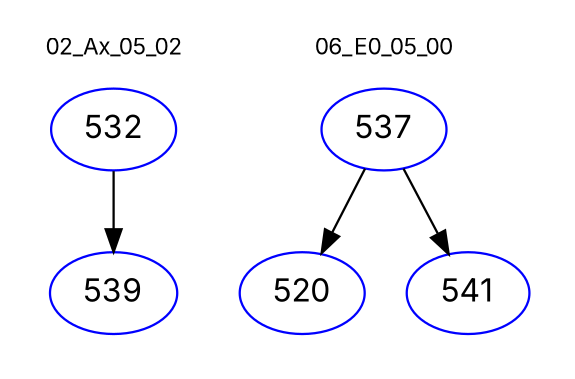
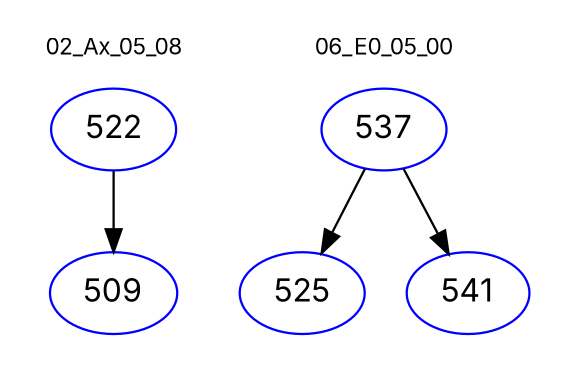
cluster "02_Ax_05_02": label "02_Ax_05_02" -> "02_Ax_05_08"
node "532": label "532" -> "522"
node "539": label "539" -> "509"
node "520": label "520" -> "525"
